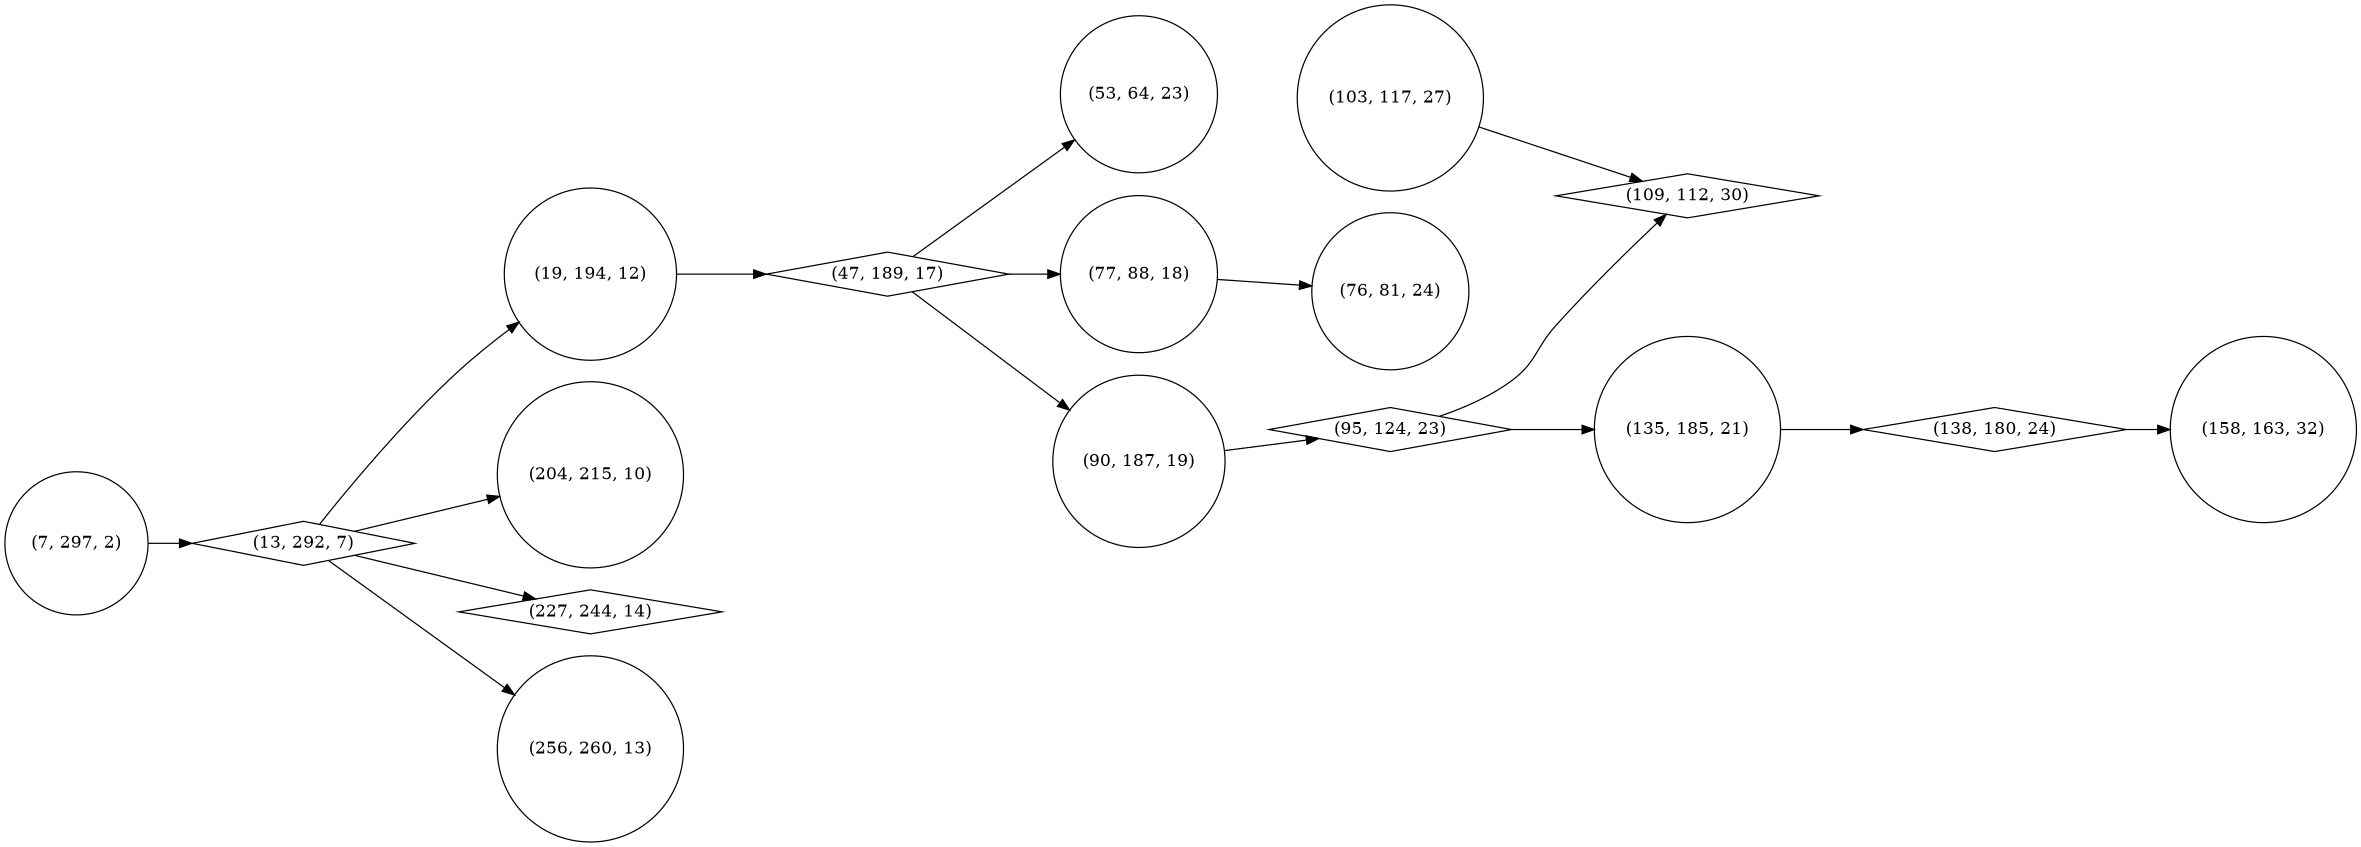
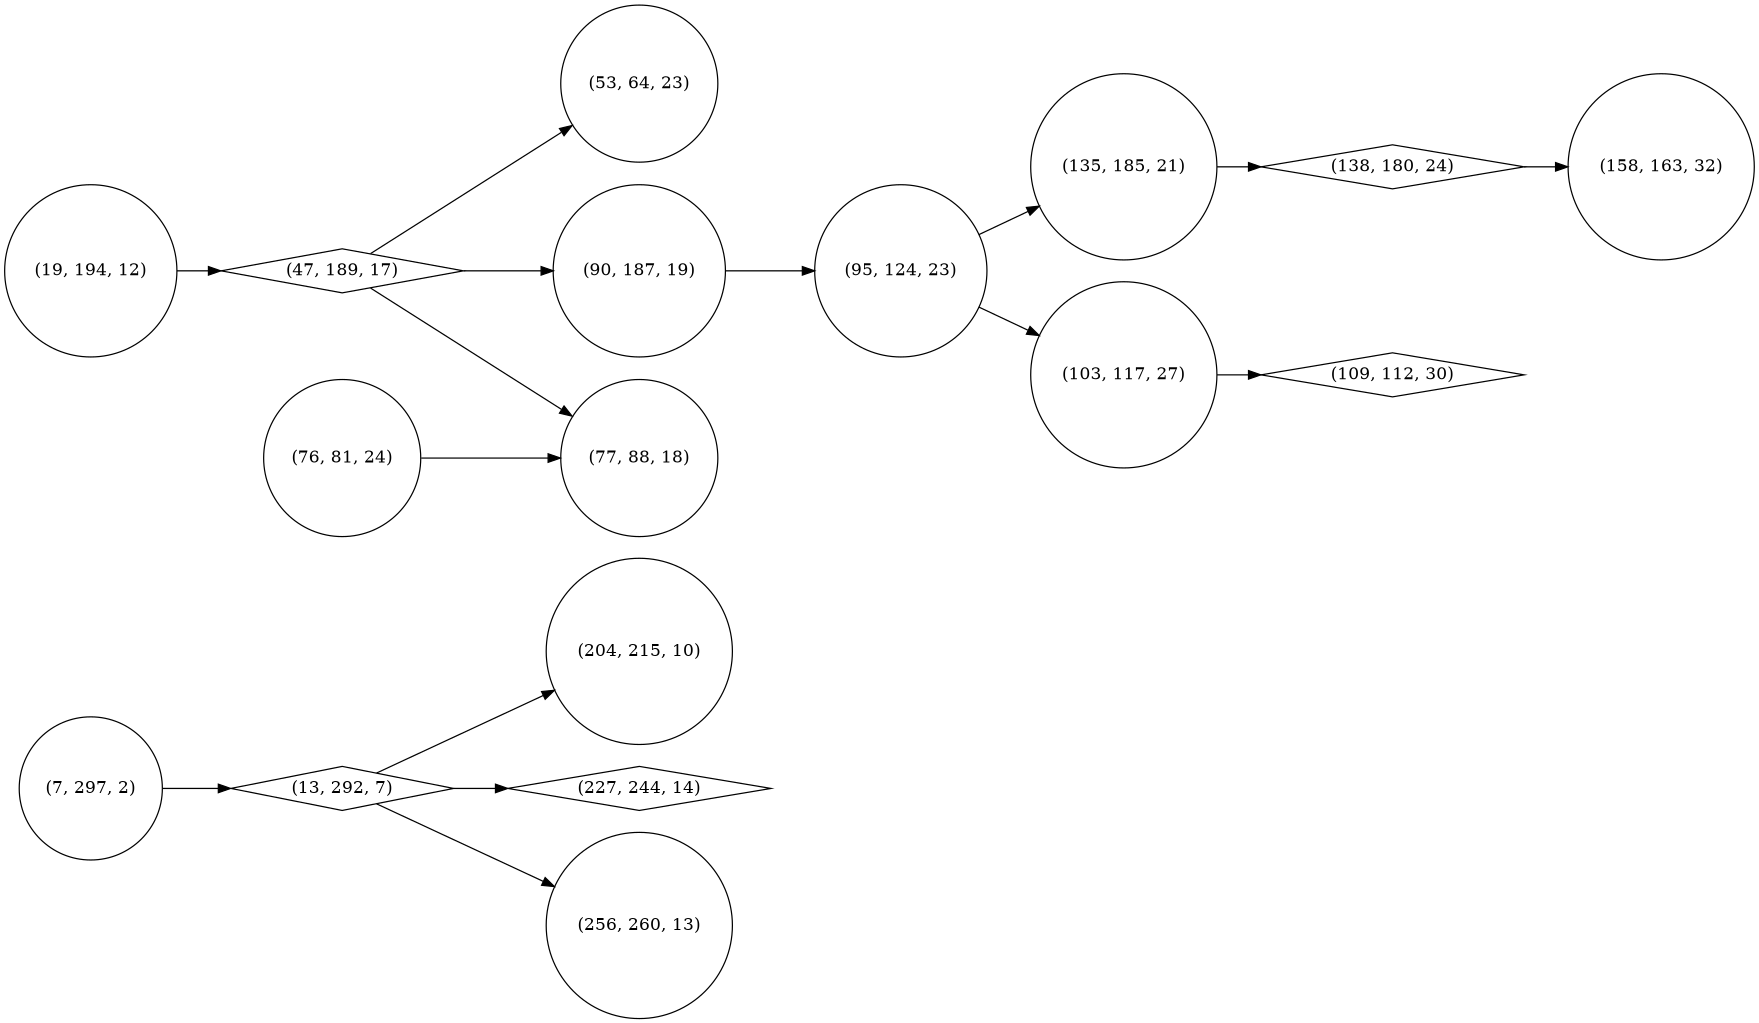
edge "(77, 88, 18)" -> "(76, 81, 24)": reversed
edge "(95, 124, 23)" -> "(109, 112, 30)": now "(95, 124, 23)" -> "(103, 117, 27)"
edge "(13, 292, 7)" -> "(19, 194, 12)": removed
node "(95, 124, 23)": shape diamond -> circle
